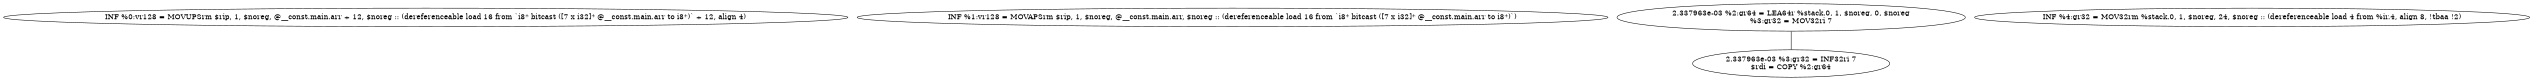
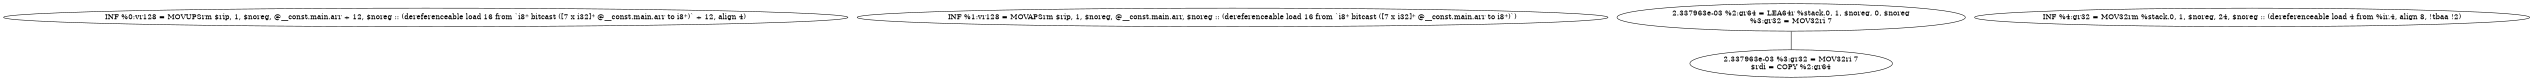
node "2.337963e-03 %3:gr32 = INF32ri 7 $rdi = COPY %2:gr64": label "2.337963e-03 %3:gr32 = INF32ri 7 $rdi = COPY %2:gr64" -> "2.337963e-03 %3:gr32 = MOV32ri 7 $rdi = COPY %2:gr64"
